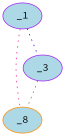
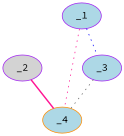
node "_2": added
node "_8": label "_8" -> "_4"
